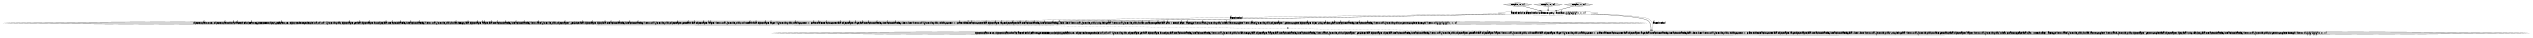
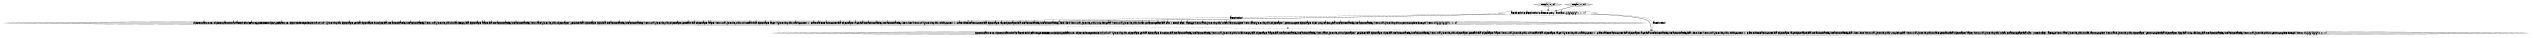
node "setup['0', '0', '1']": removed
